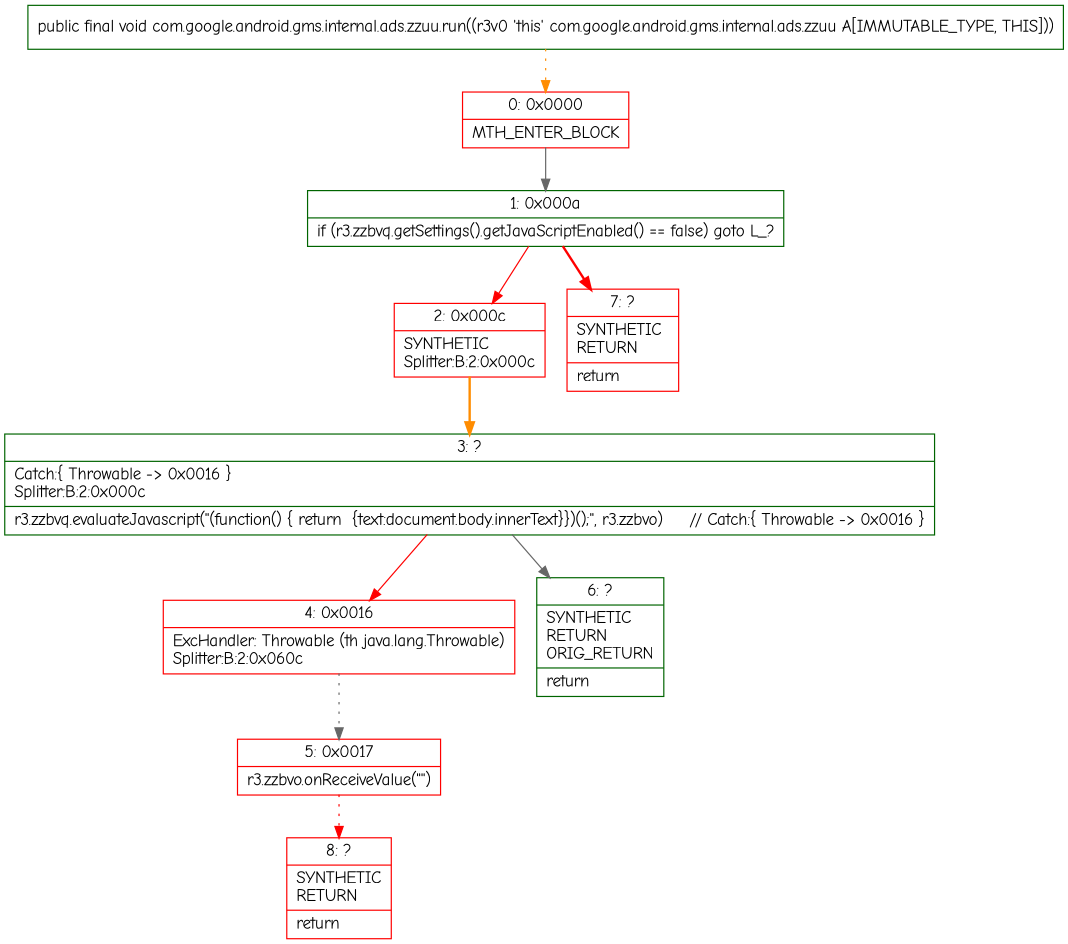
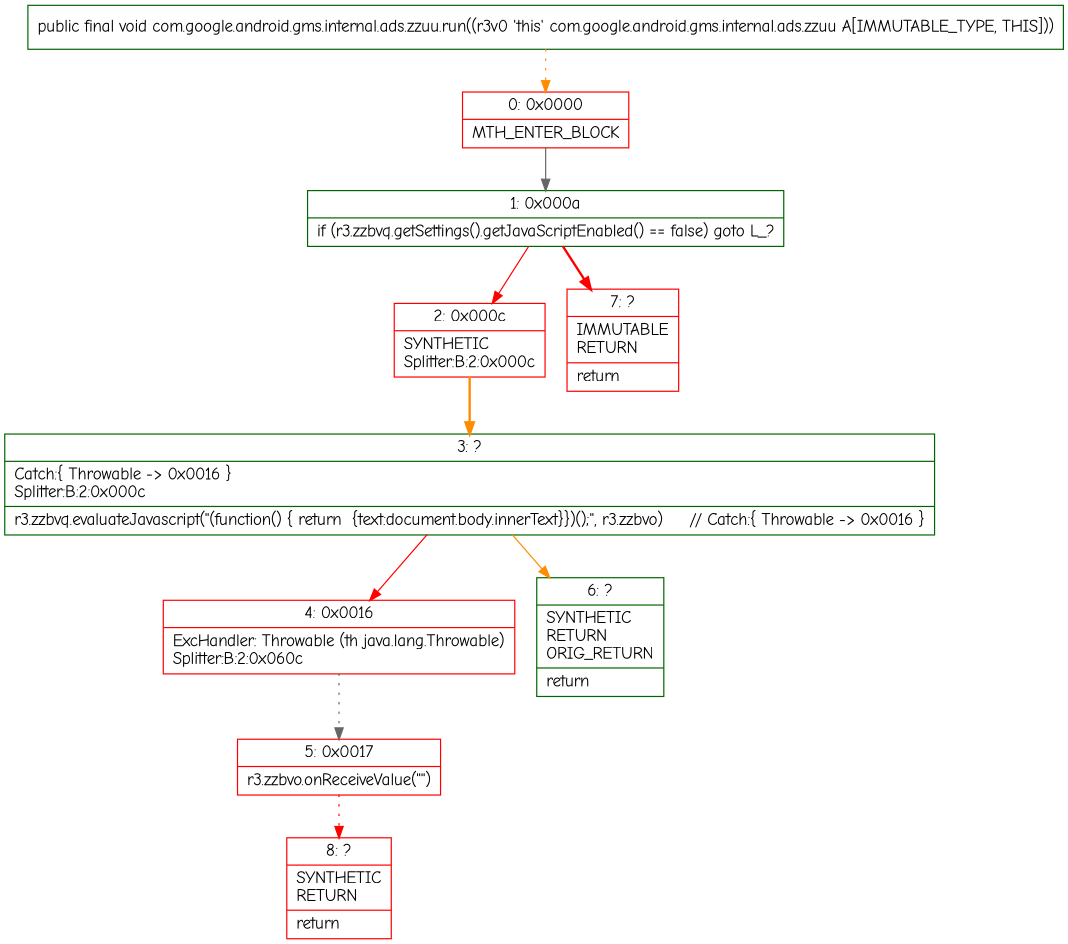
node "7: ?": text "SYNTHETIC" -> "IMMUTABLE"
edge "3: ?" -> "6: ?": color gray40 -> darkorange
